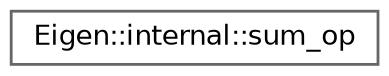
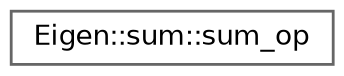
node "Eigen::internal::sum_op": label "Eigen::internal::sum_op" -> "Eigen::sum::sum_op"
